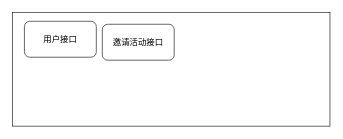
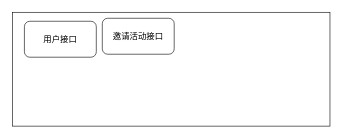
node "邀请活动接口": moved (138, 42) -> (138, 36)
